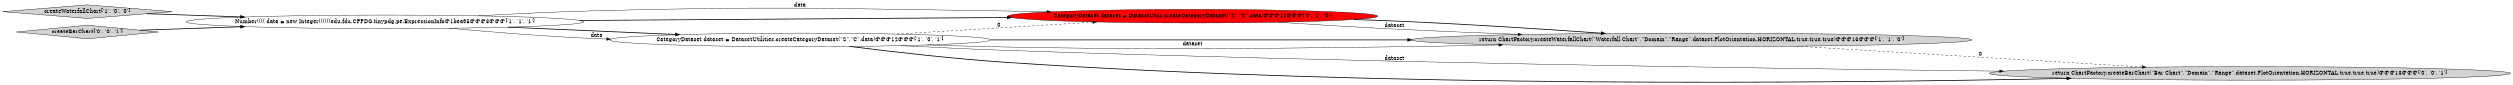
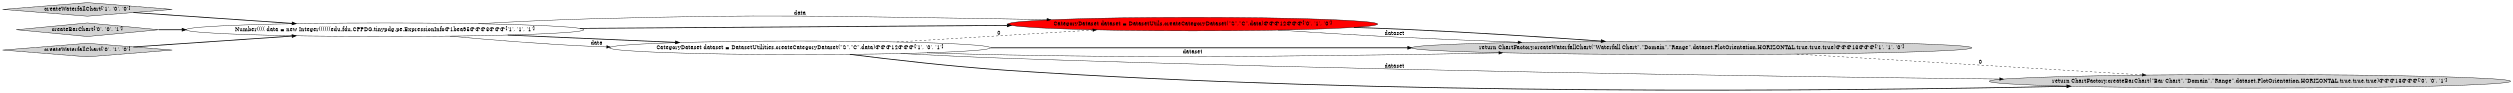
node "createWaterfallChart['0', '1', '0']": added
